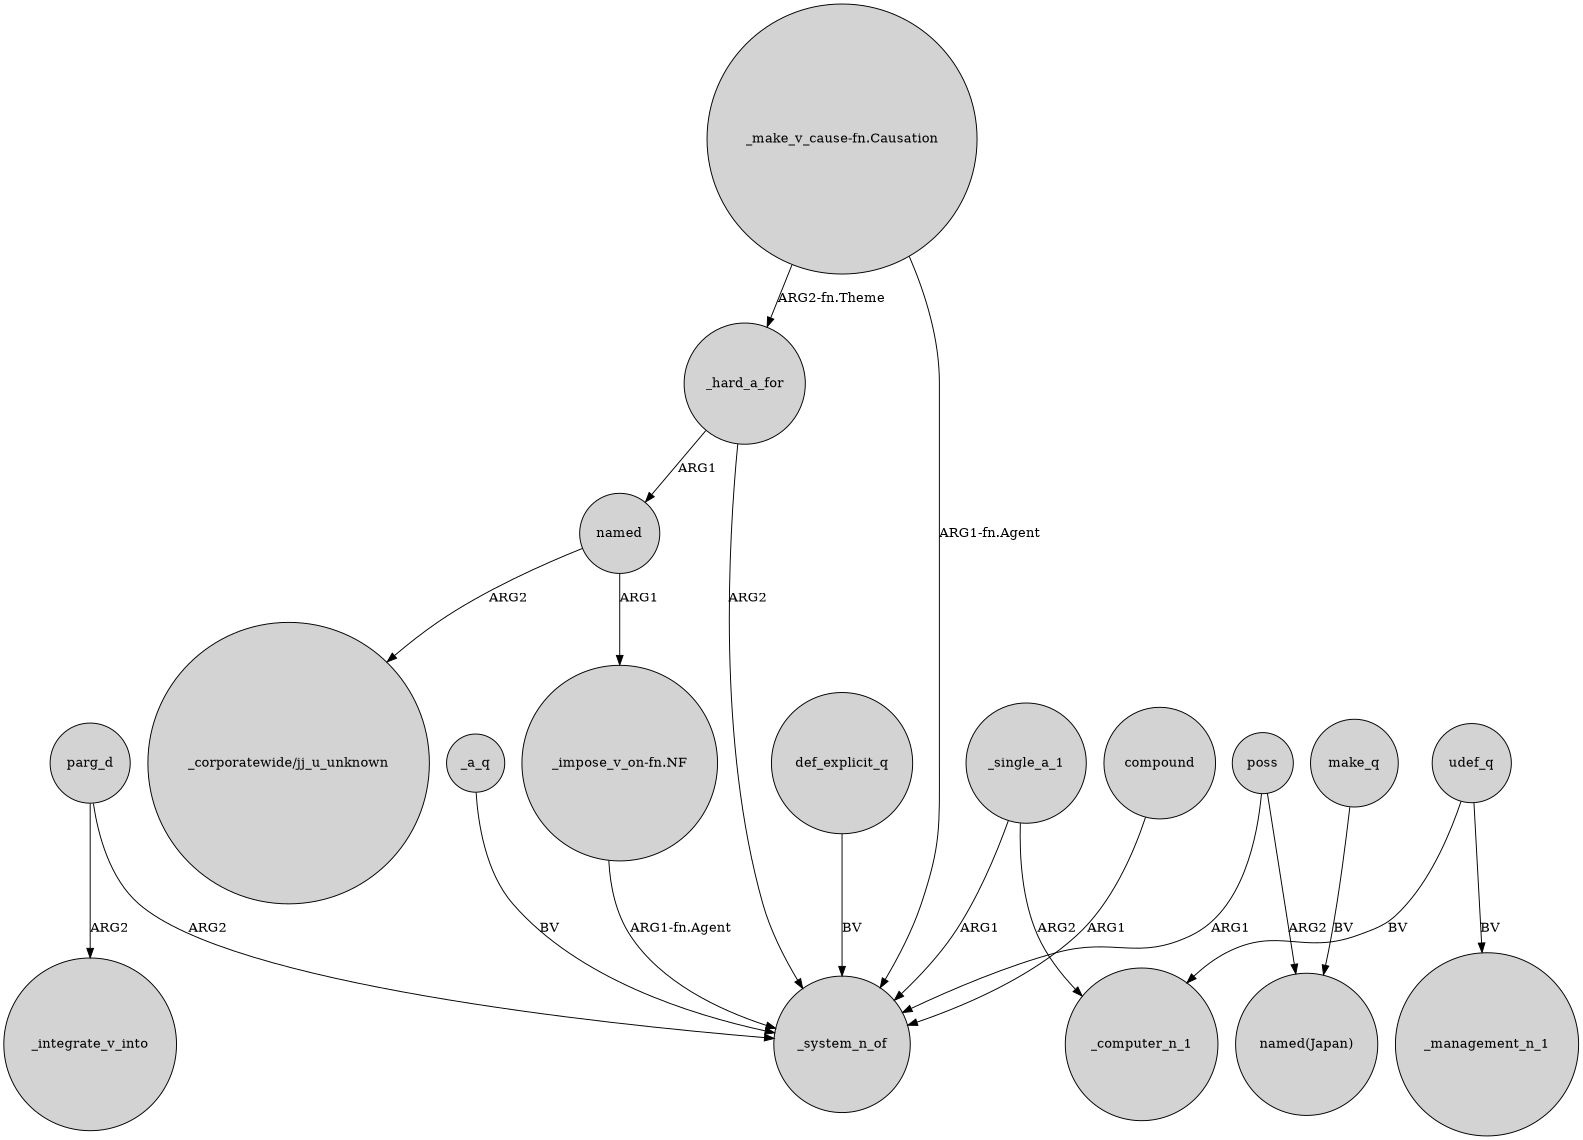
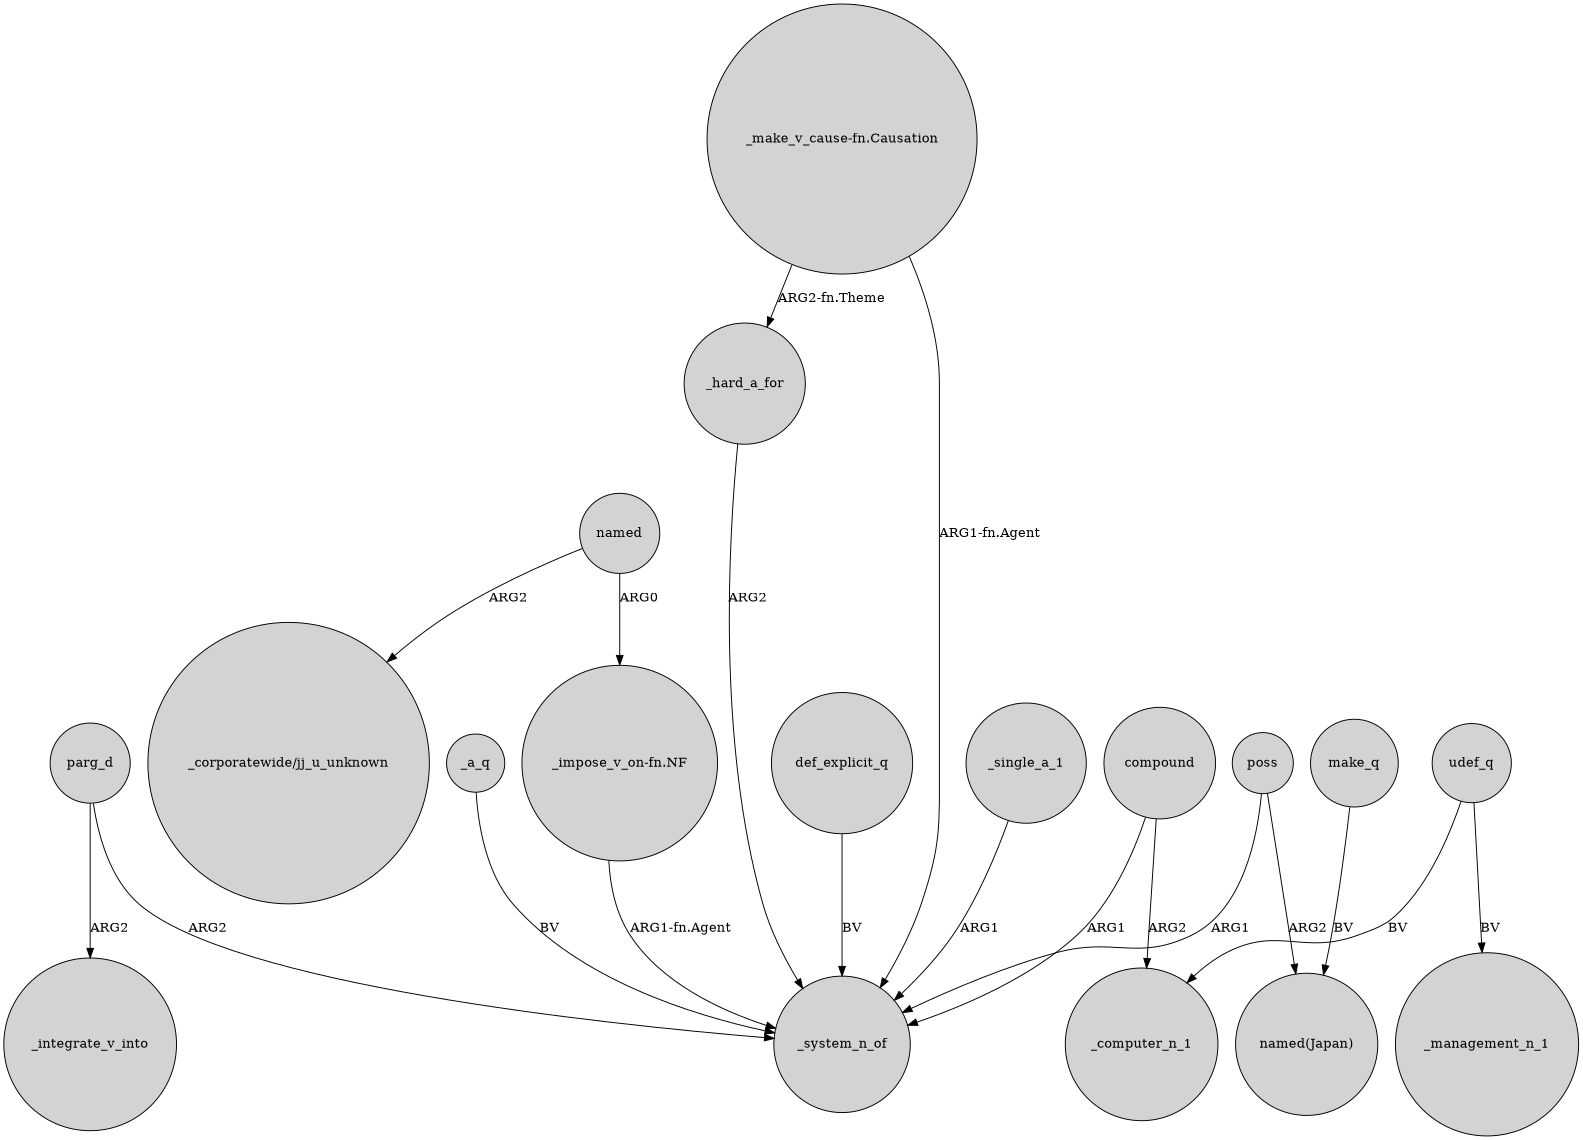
edge "_hard_a_for" -> "named": removed, label "ARG1"
edge "named" -> "_impose_v_on-fn.NF": label "ARG1" -> "ARG0"
edge "_single_a_1" -> "_computer_n_1": now "compound" -> "_computer_n_1"
